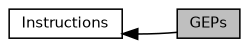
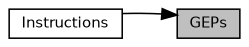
edge "GEPs" -> "Instructions": reversed
